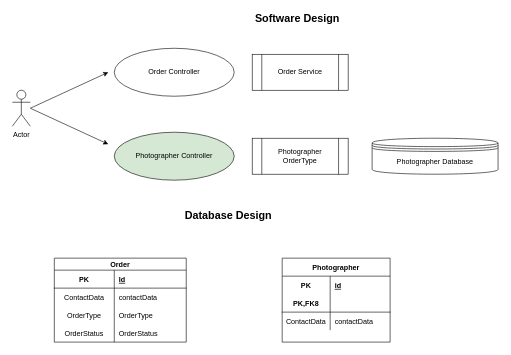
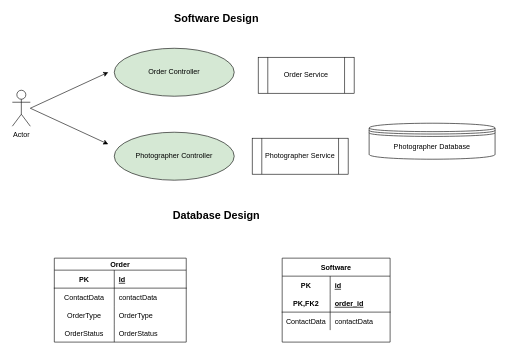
node "Software Design": moved (297, 18) -> (216, 18)
node "Order Controller": fillcolor #ffffff -> #d5e8d4
node "Order Service": moved (300, 72) -> (306, 75)
node "Photographer OrderType": label "Photographer OrderType" -> "Photographer Service"
node "Photographer Database": moved (435, 156) -> (432, 141)
node "Database Design": moved (228, 216) -> (216, 216)
node "Photographer": label "Photographer" -> "Software"
node "order_id": added
node "PK,FK8": label "PK,FK8" -> "PK,FK2"
